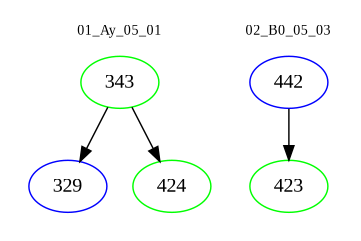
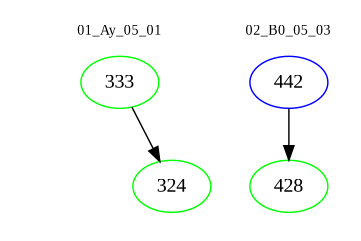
node "343": label "343" -> "333"
node "329": removed
node "424": label "424" -> "324"
node "423": label "423" -> "428"
